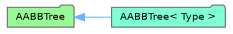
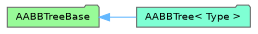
node "AABBTree": label "AABBTree" -> "AABBTreeBase"
